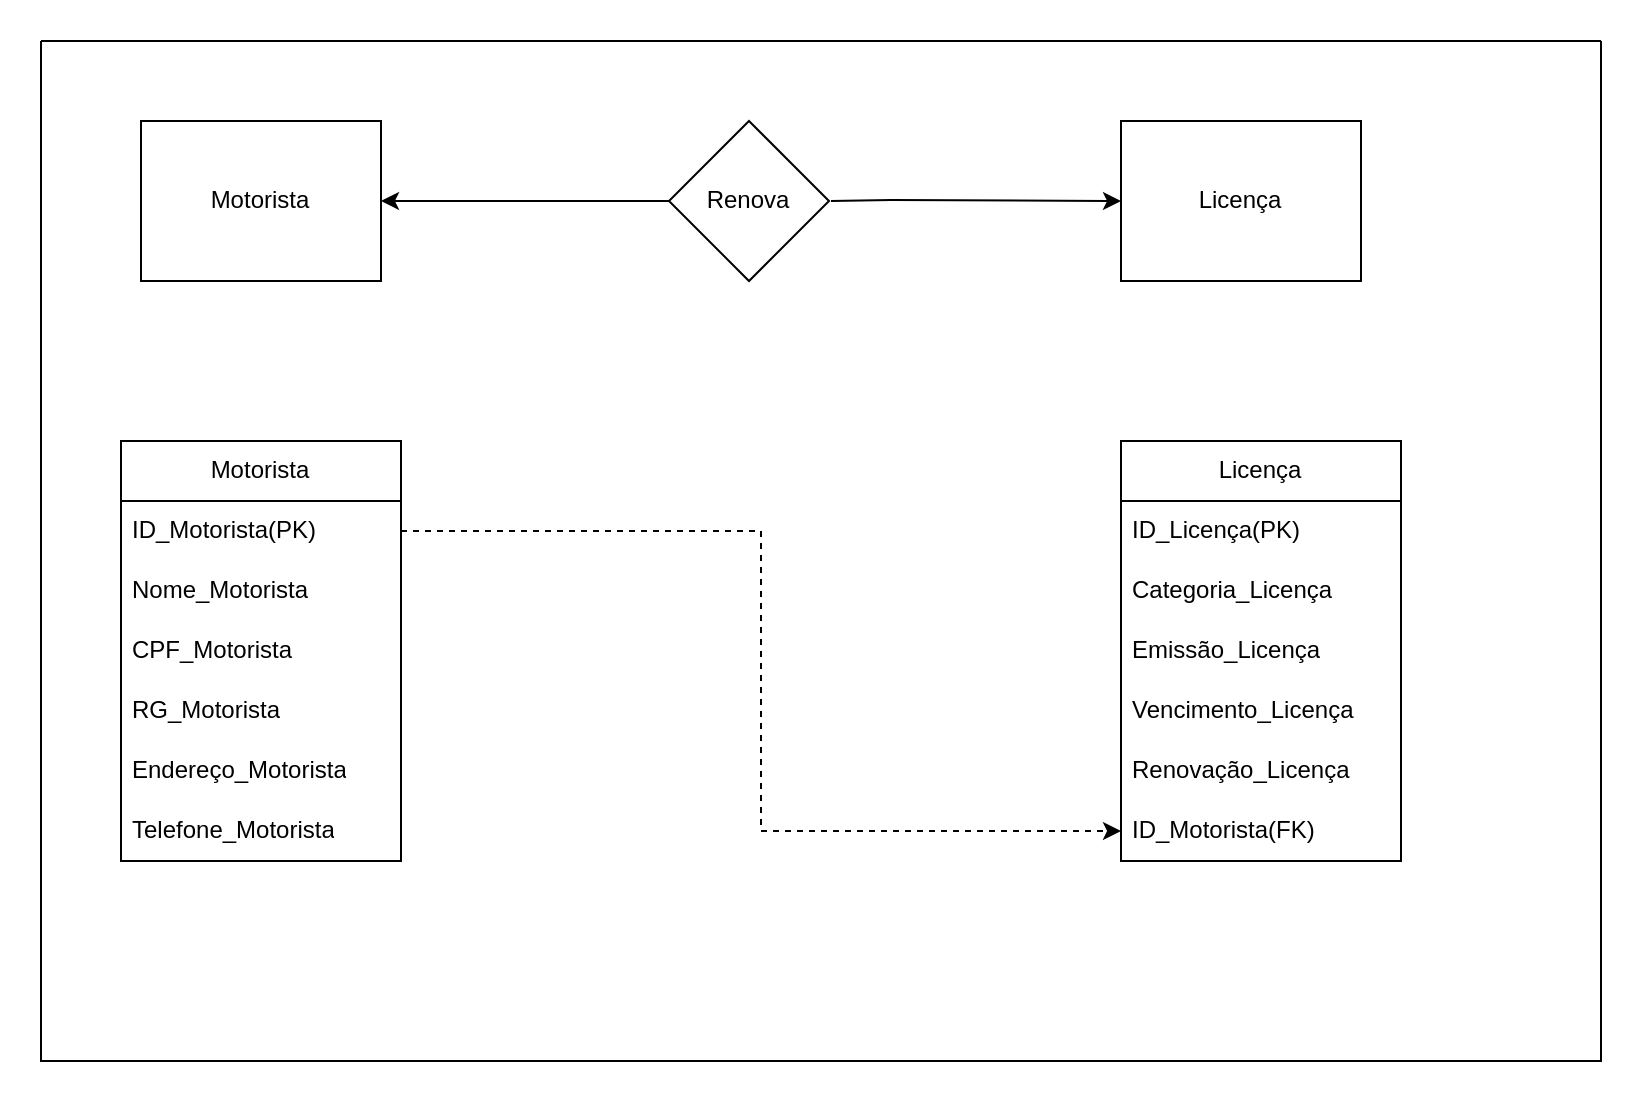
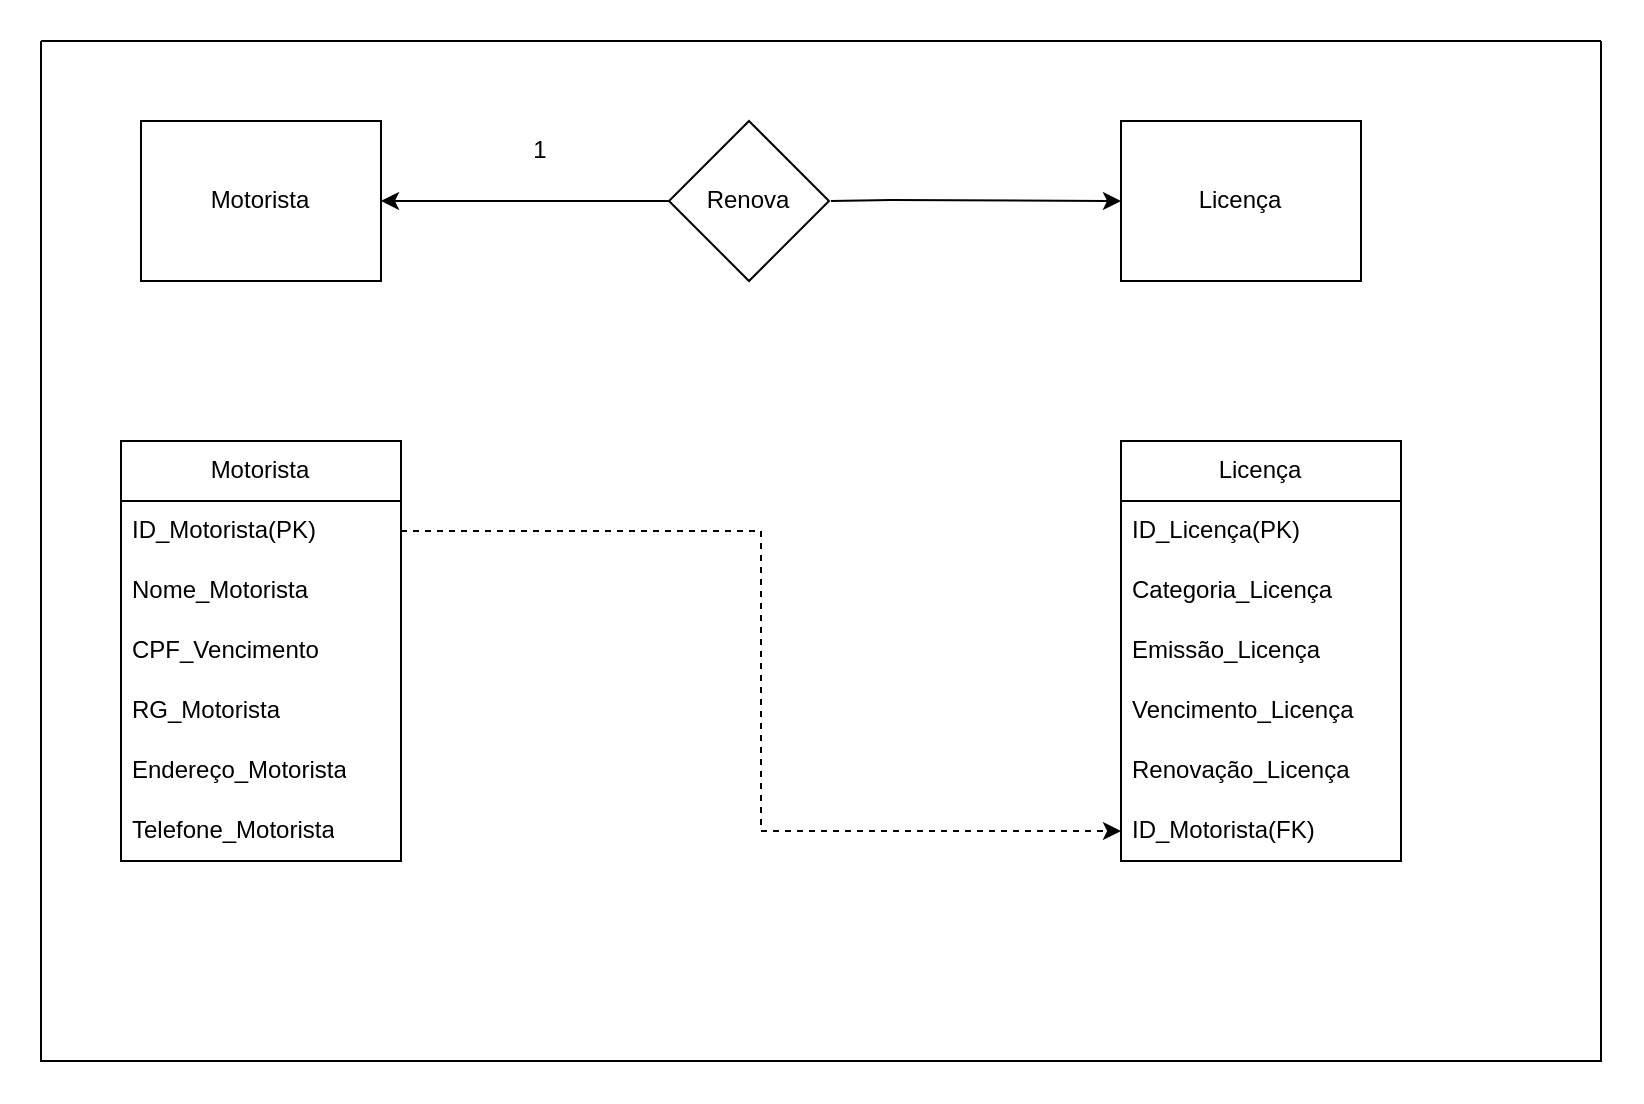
node "1": added
node "CPF_Motorista": label "CPF_Motorista" -> "CPF_Vencimento"
